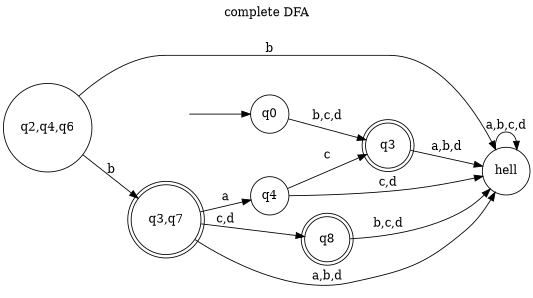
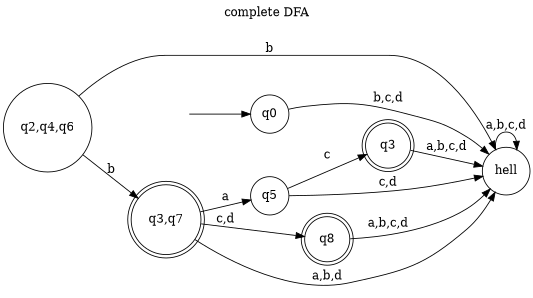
edge "q0" -> "q3": now "q0" -> "hell"
edge "q3" -> "hell": label "a,b,d" -> "a,b,c,d"
node "q4": label "q4" -> "q5"
edge "q8" -> "hell": label "b,c,d" -> "a,b,c,d"
